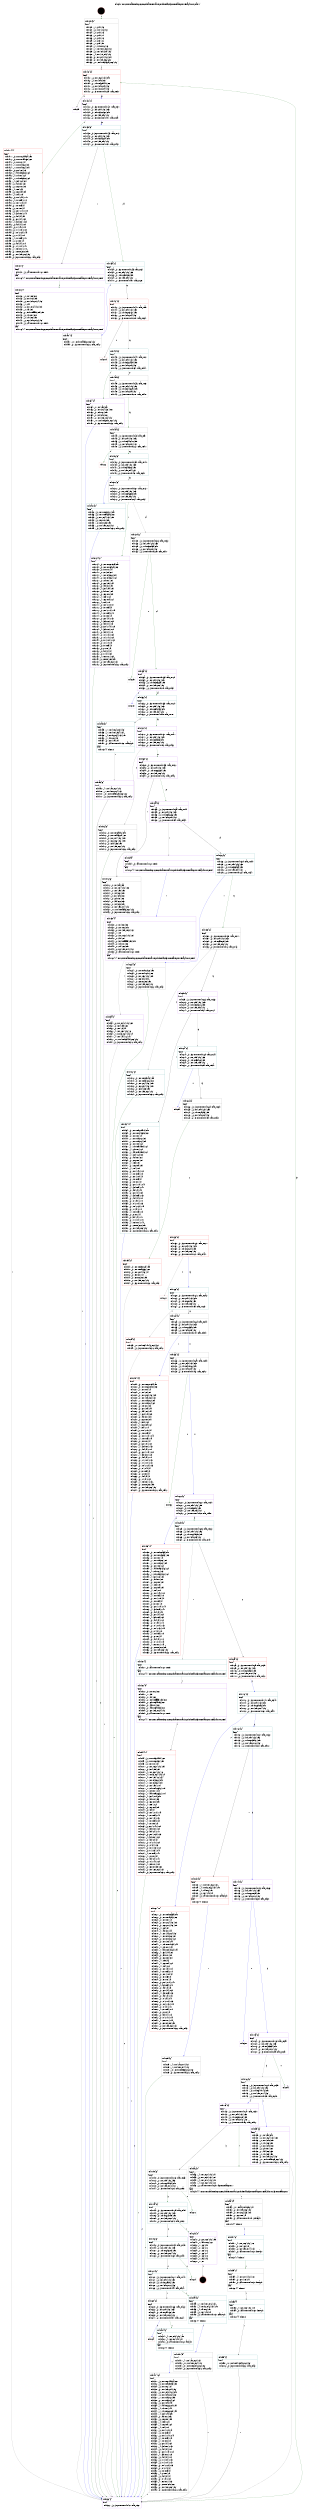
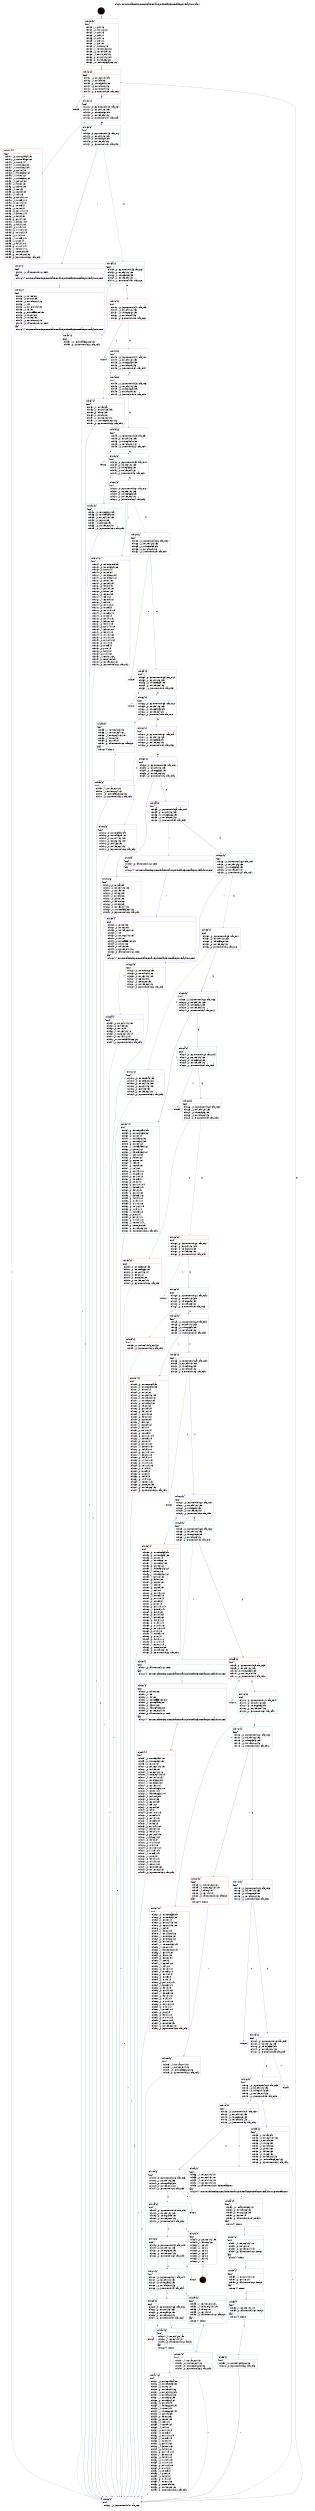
edge "0x401636 [28]" -> "0x401652 [28]": added, label "13"
node "0x40201c": added
